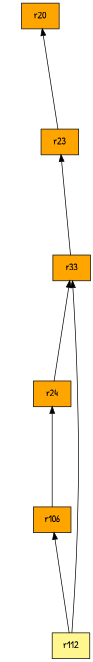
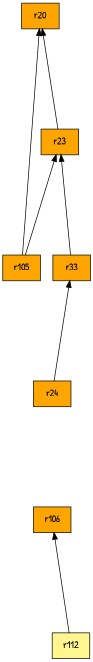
node "r105": added
edge "r106" -> "r24": removed
edge "r112" -> "r33": removed
